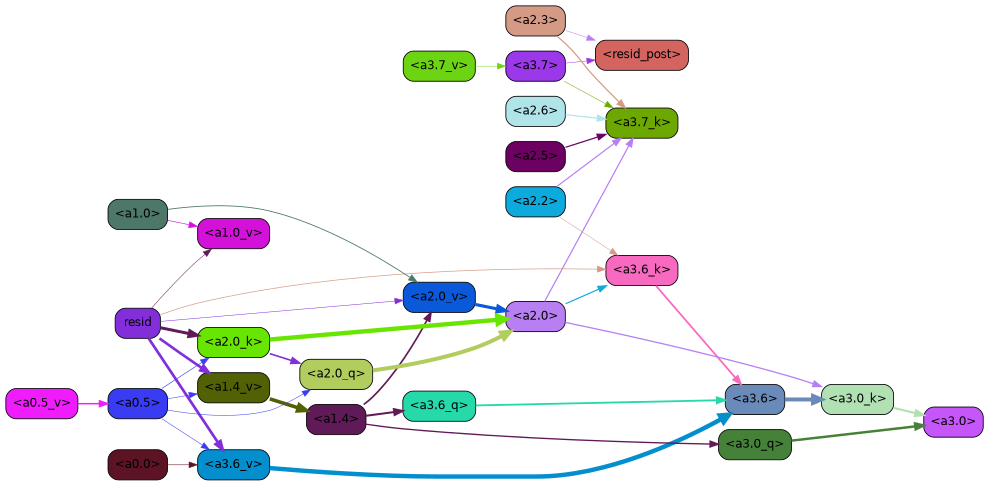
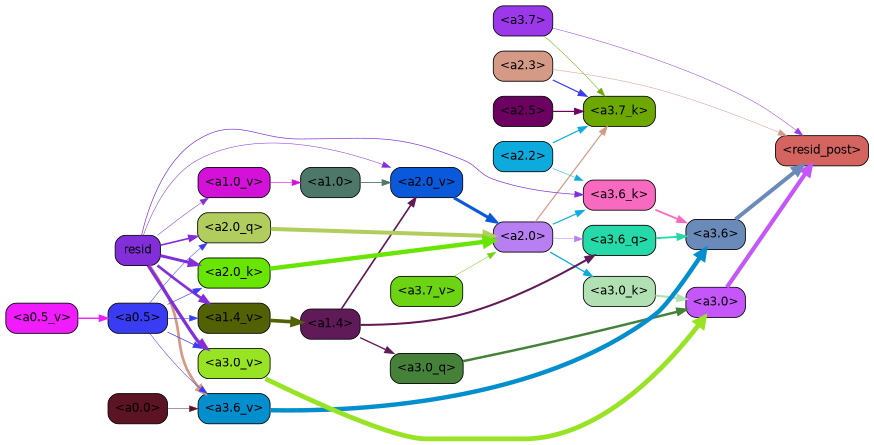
edge "<a2.3>" -> "<resid_post>": color #b77ff2 -> #d49a86
edge "<a3.7_v>" -> "<a3.7>": now "<a3.7_v>" -> "<a2.0>"
edge "<a2.3>" -> "<a3.7_k>": color #d49a86 -> #3a3cf4
node "<a2.6>": removed
edge "<a2.2>" -> "<a3.7_k>": color #b77ff2 -> #0daadd
edge "<a1.0>" -> "<a1.0_v>": reversed
edge "<a2.0>" -> "<a3.7_k>": color #b77ff2 -> #d49a86
edge "<a3.0>" -> "<resid_post>": added
edge "<a2.2>" -> "<a3.6_k>": color #d49a86 -> #0daadd
edge "<a2.0>" -> "<a3.6_q>": added
edge "resid" -> "<a3.6_k>": color #d49a86 -> #822fda
edge "resid" -> "<a1.0_v>": color #611a58 -> #822fda
edge "resid" -> "<a2.0_k>": color #611a58 -> #822fda
edge "<a2.0>" -> "<a3.0_k>": color #b77ff2 -> #0daadd
edge "<a2.0_k>" -> "<a2.0_q>": now "resid" -> "<a2.0_q>"
node "<a3.0_v>": added
edge "resid" -> "<a3.6_v>": color #822fda -> #d49a86
edge "<a3.6>" -> "<a3.0_k>": now "<a3.6>" -> "<resid_post>"
